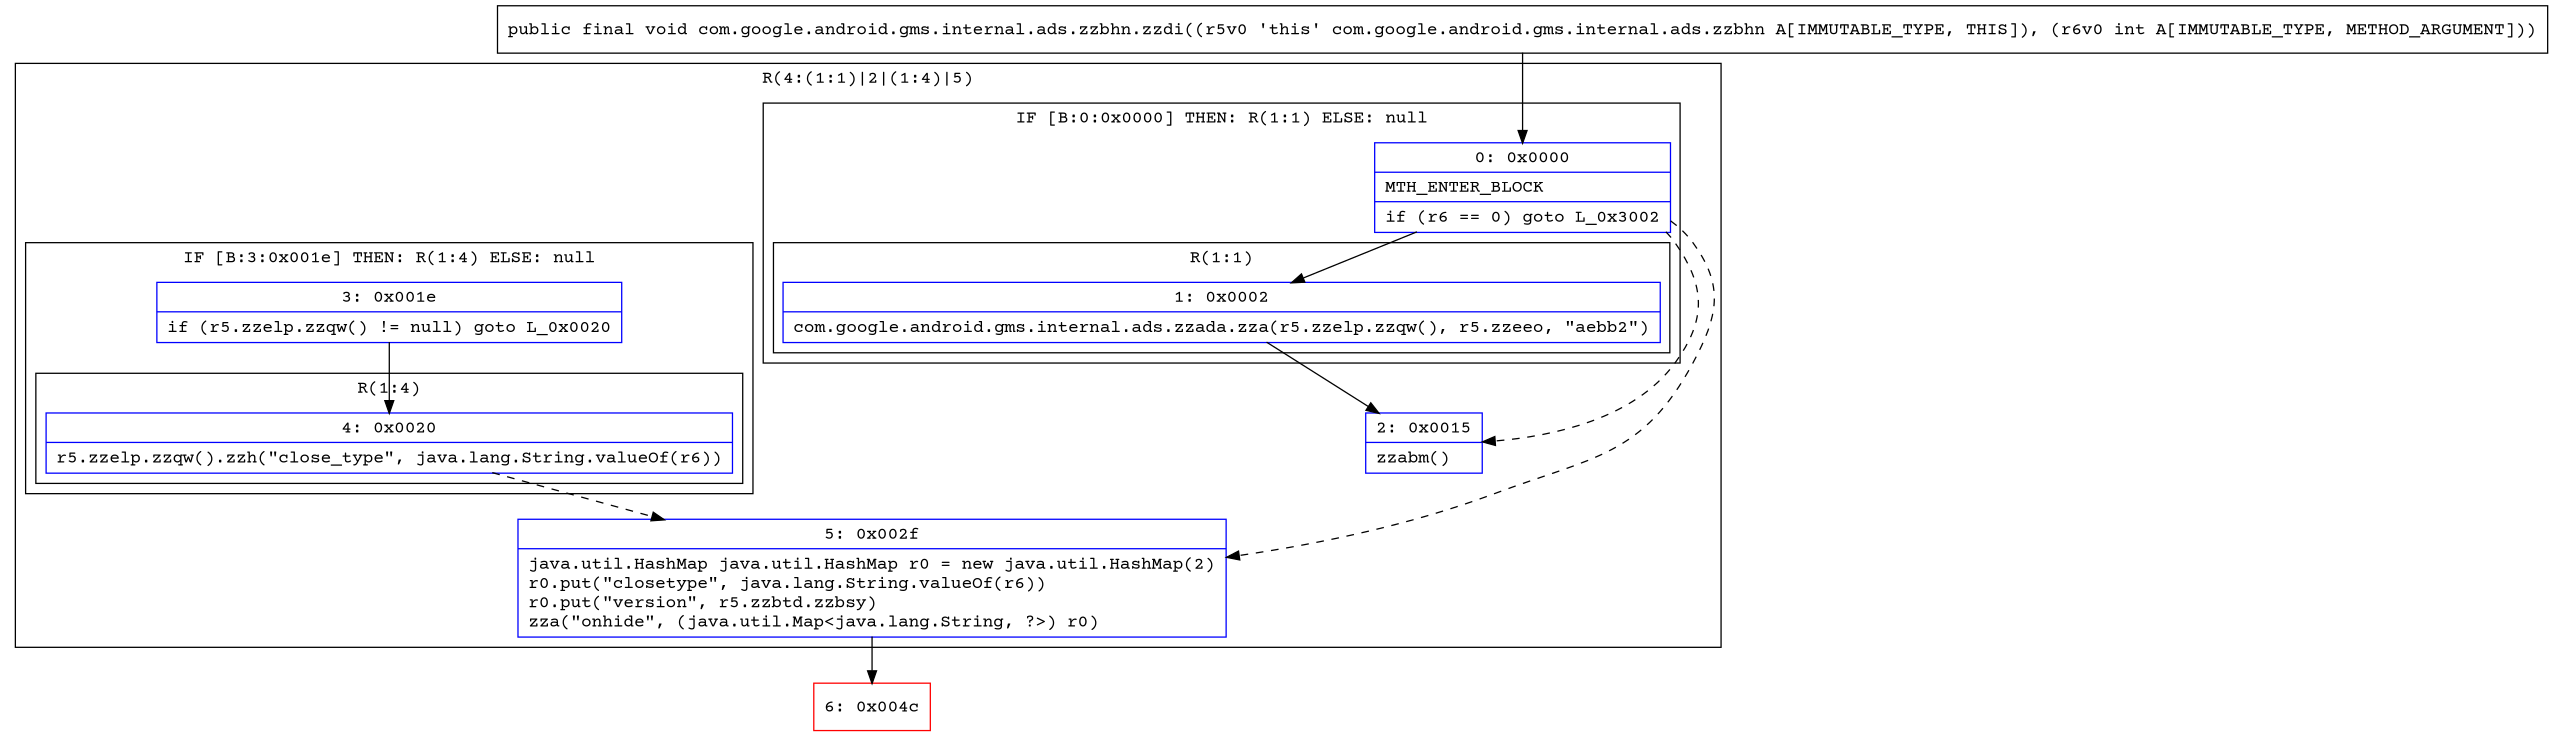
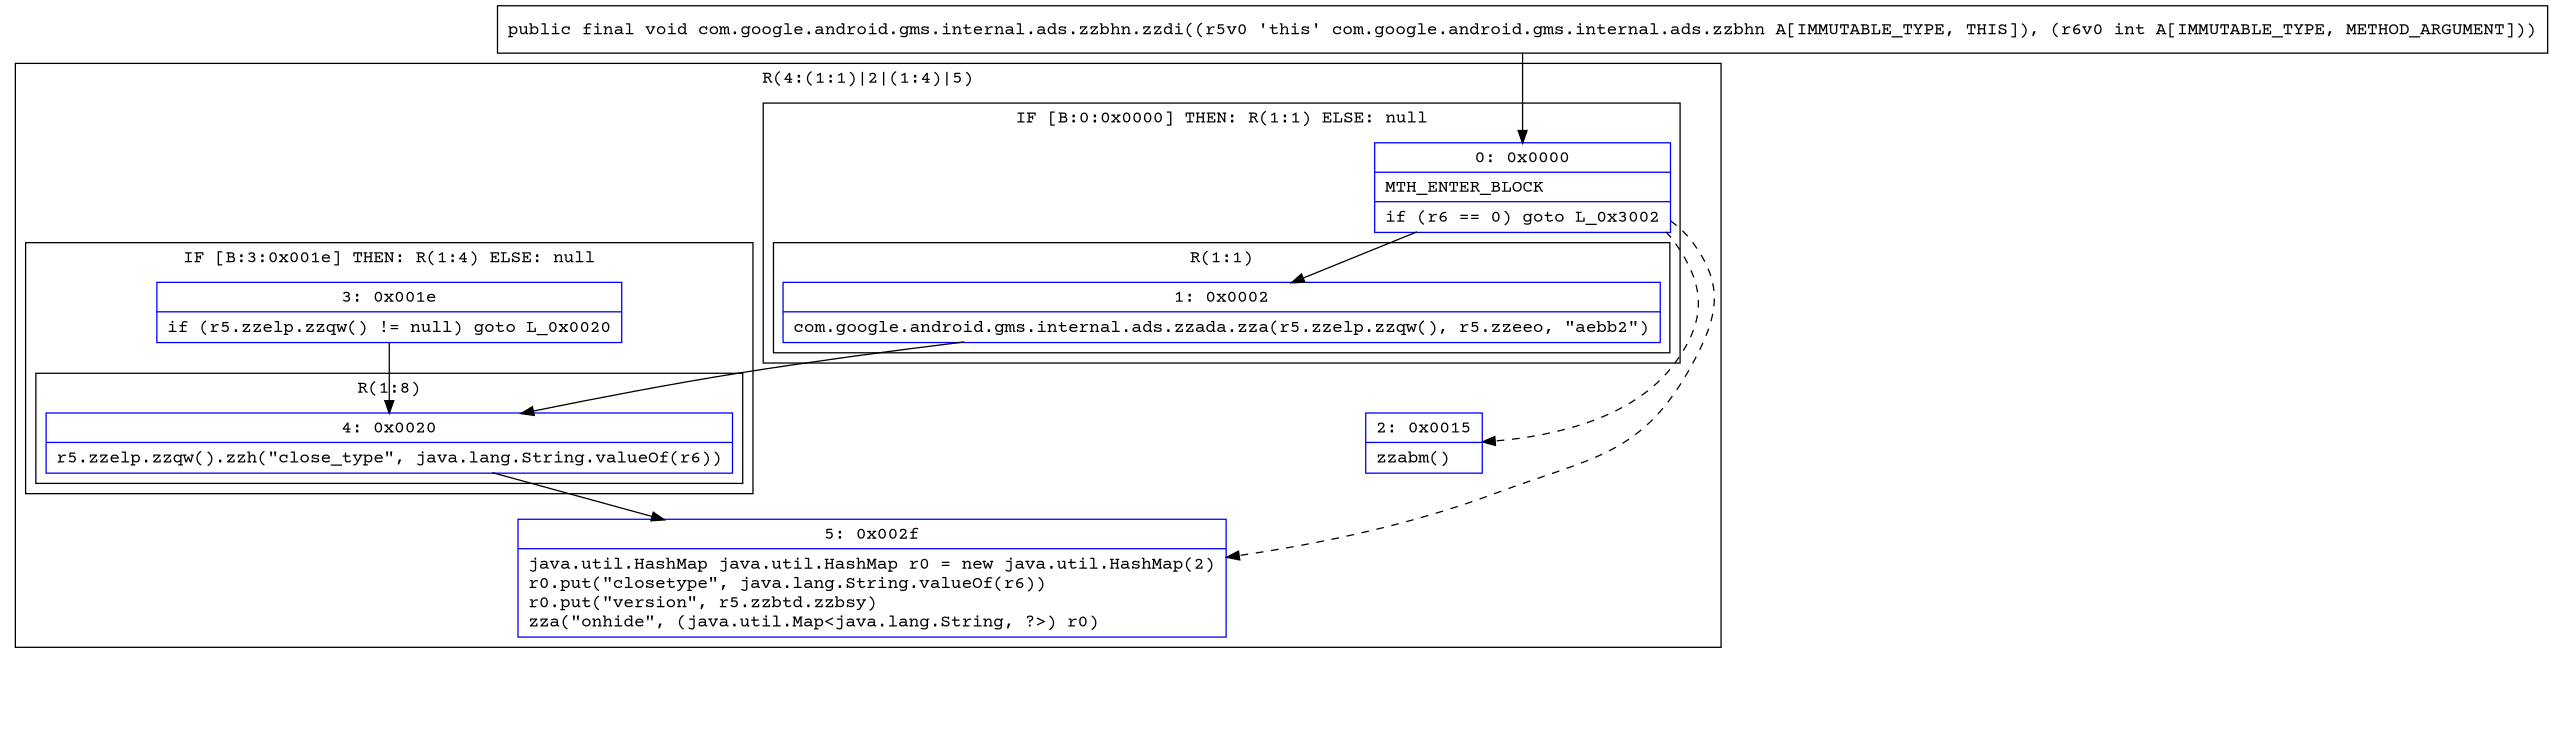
edge "1: 0x0002" -> "2: 0x0015": now "1: 0x0002" -> "4: 0x0020"
cluster "R(1:4)": label "R(1:4)" -> "R(1:8)"
edge "4: 0x0020" -> "5: 0x002f": style dashed -> solid
node "6: 0x004c": removed
